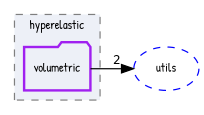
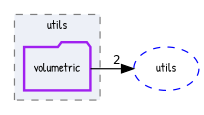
cluster "hyperelastic": label "hyperelastic" -> "utils"
